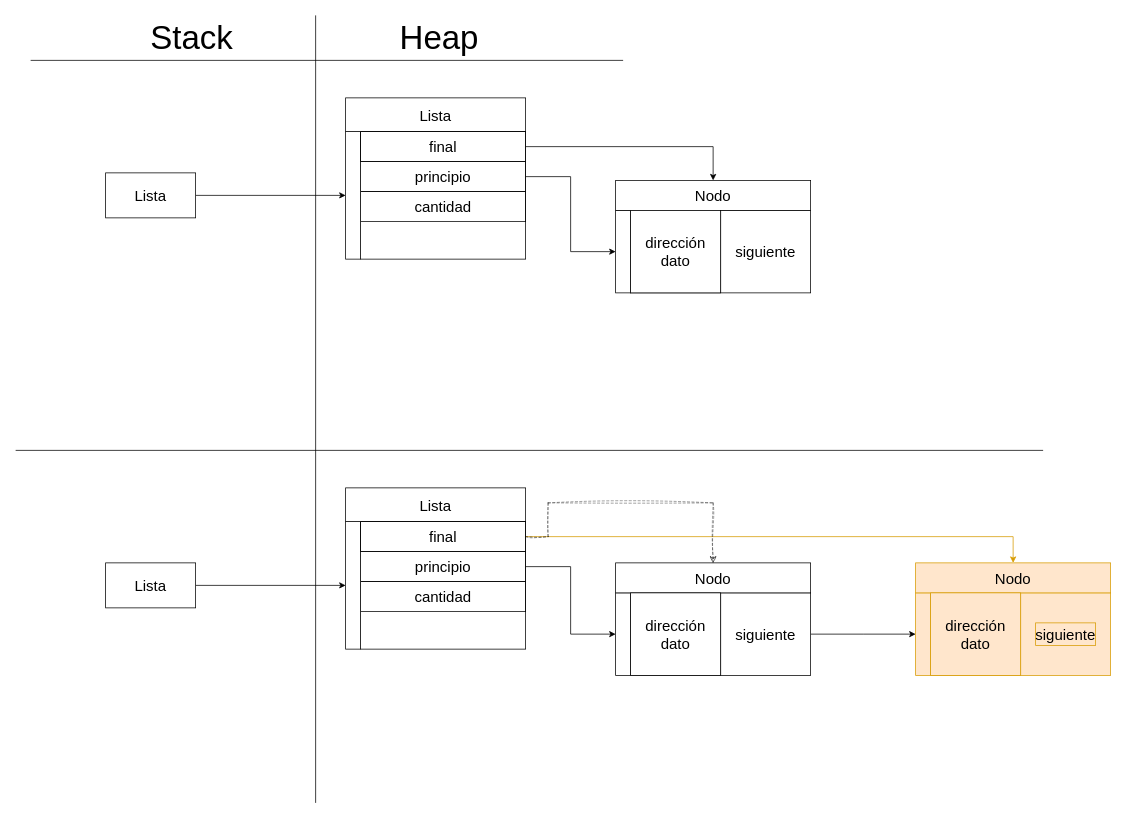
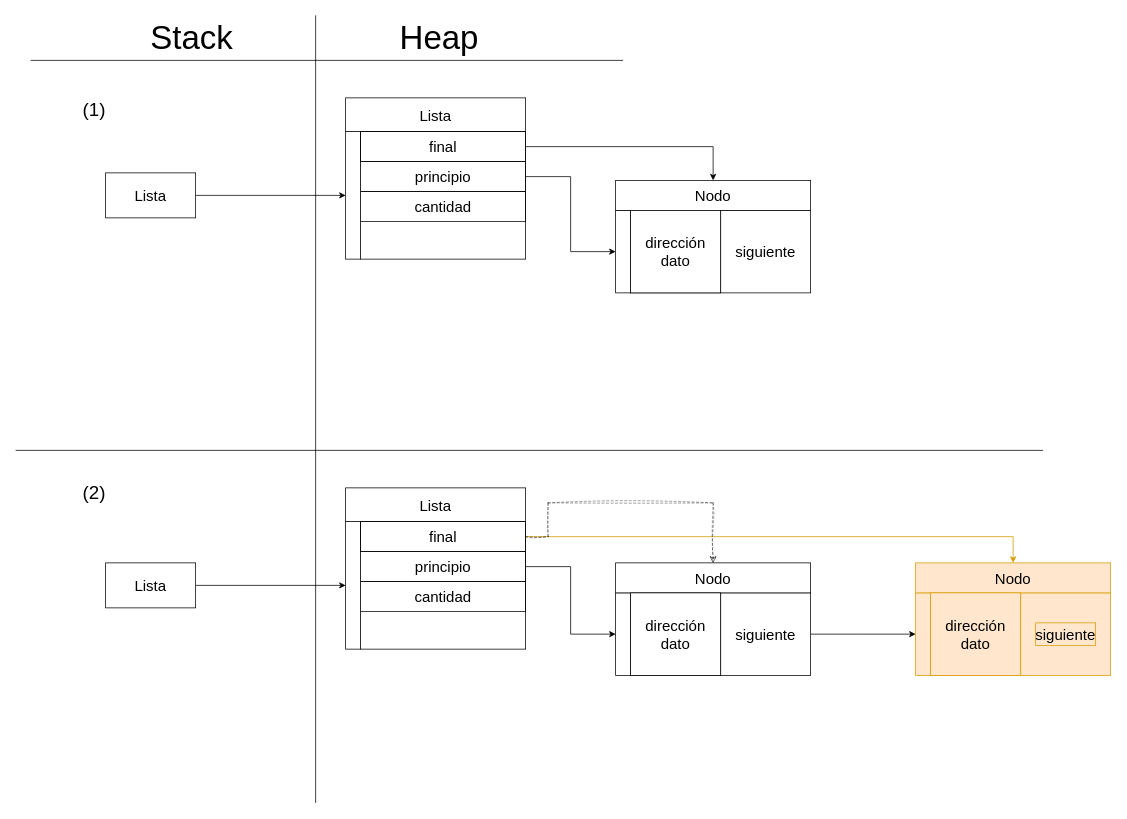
node "(1)": added
node "(2)": added
